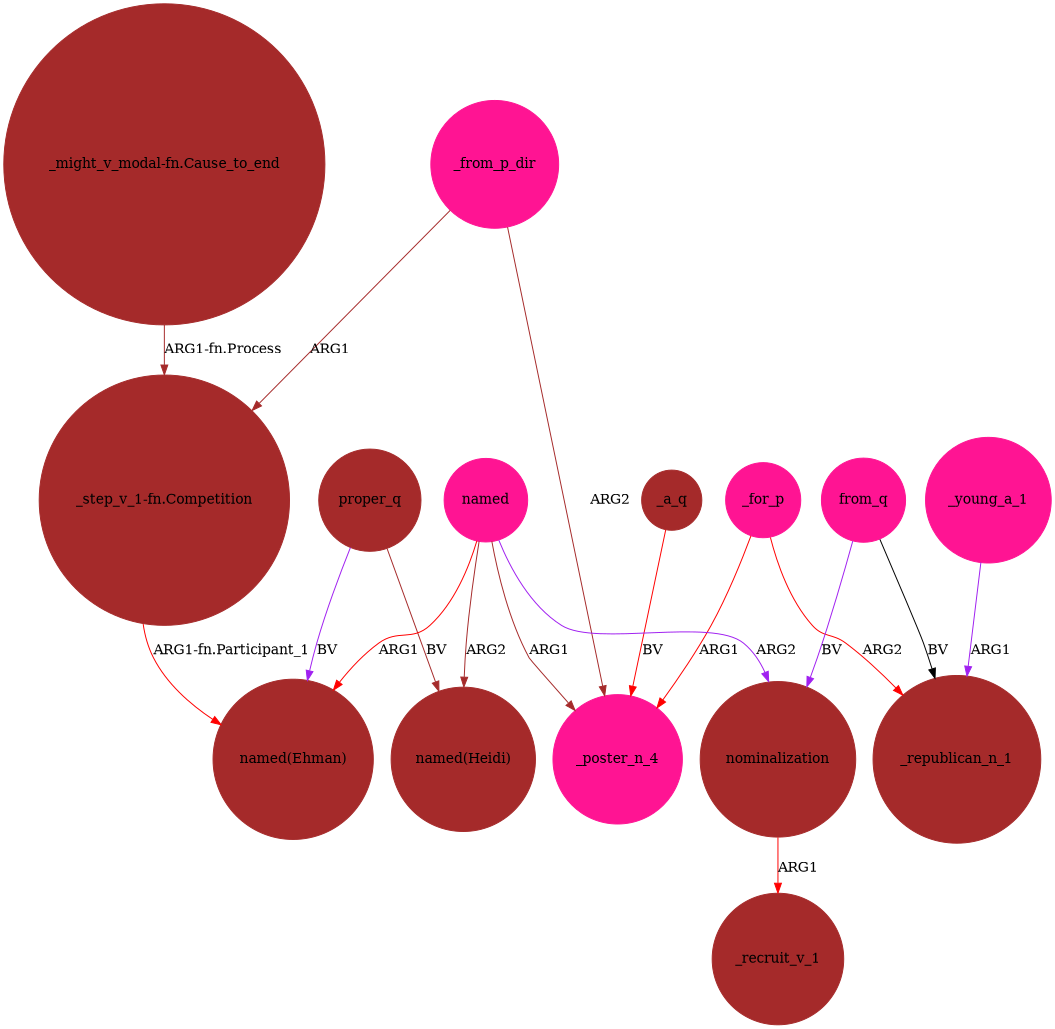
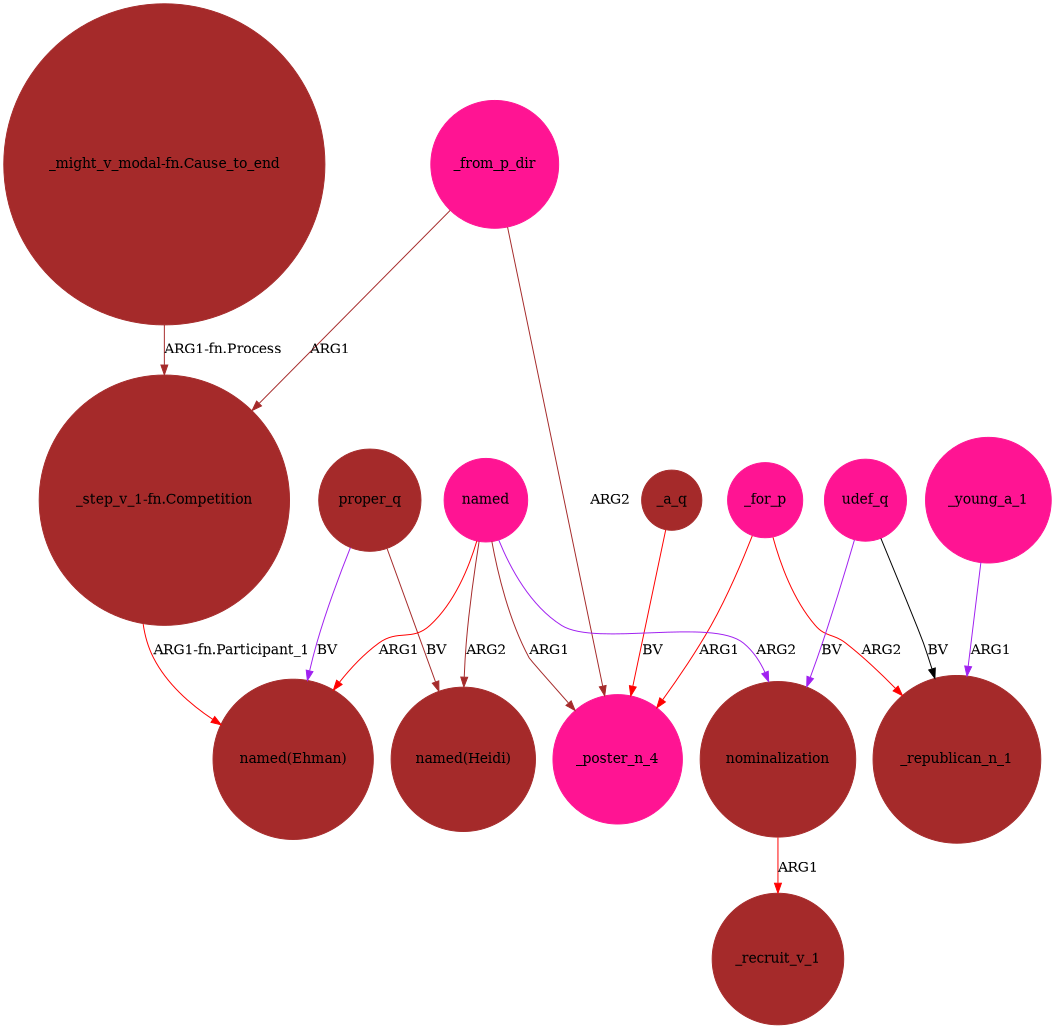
node "from_q": label "from_q" -> "udef_q"
